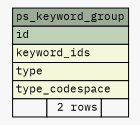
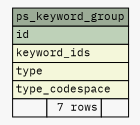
node "ps_keyword_group": text "2 rows" -> "7 rows"
